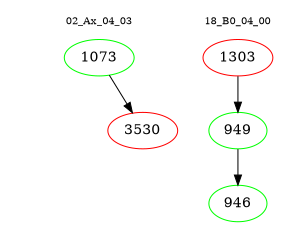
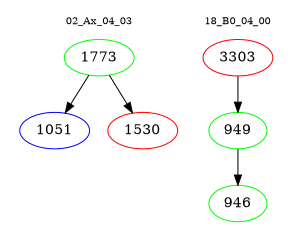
node "1073": label "1073" -> "1773"
node "1303": label "1303" -> "3303"
node "1051": added
node "3530": label "3530" -> "1530"
